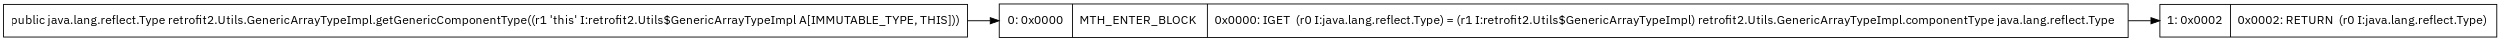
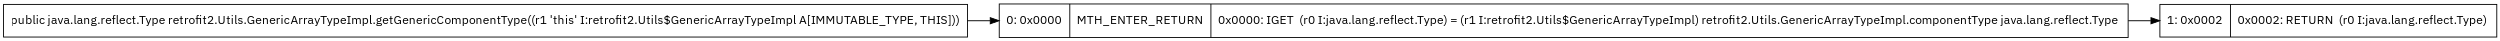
node "0: 0x0000": text "MTH_ENTER_BLOCK" -> "MTH_ENTER_RETURN"
